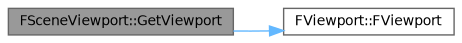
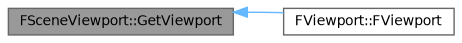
edge "FSceneViewport::GetViewport" -> "FViewport::FViewport": reversed
